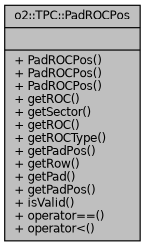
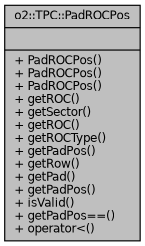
node "o2::TPC::PadROCPos": text "+ operator==()" -> "+ getPadPos==()"
